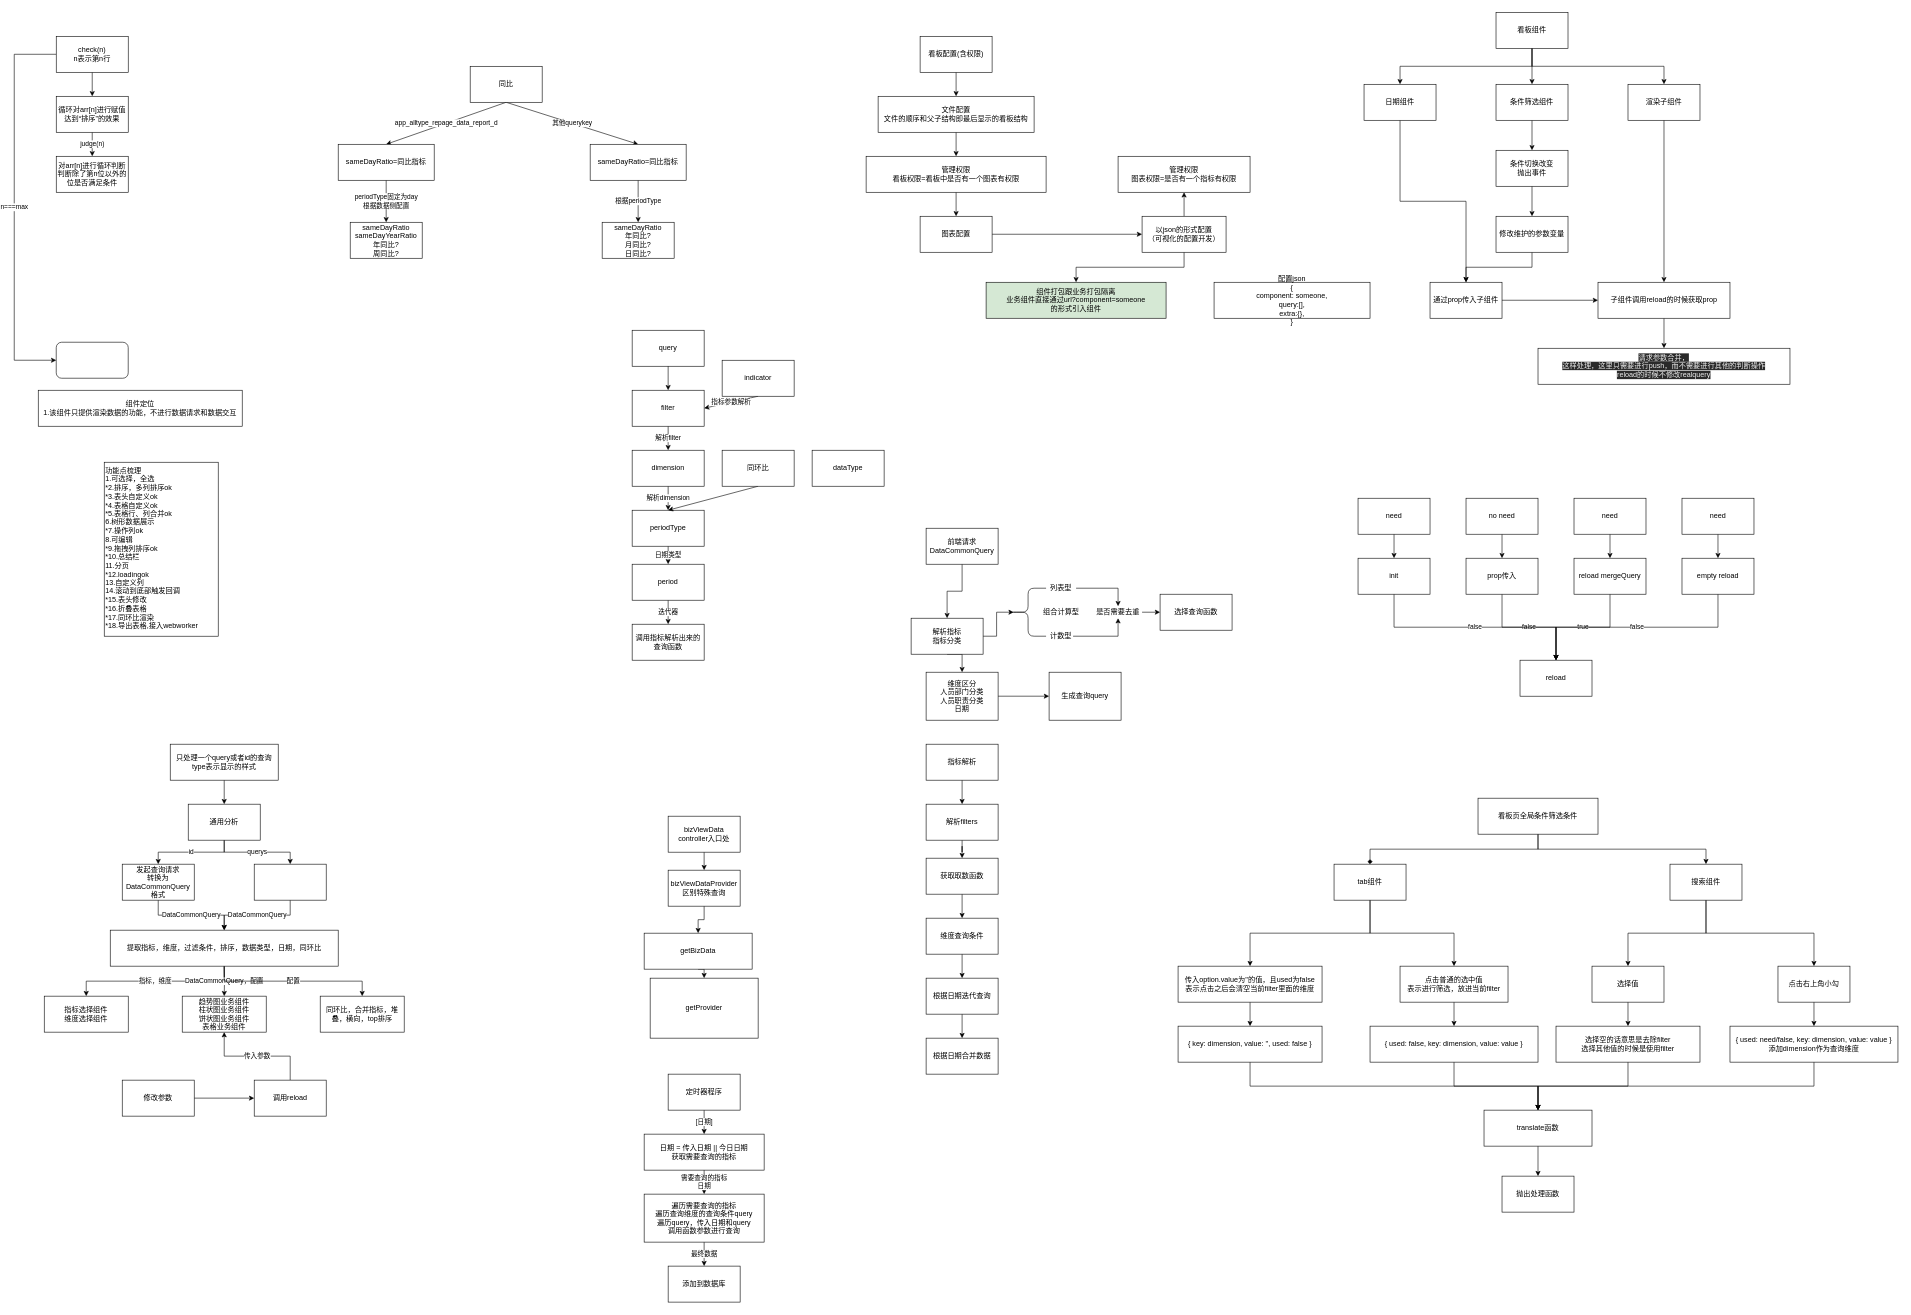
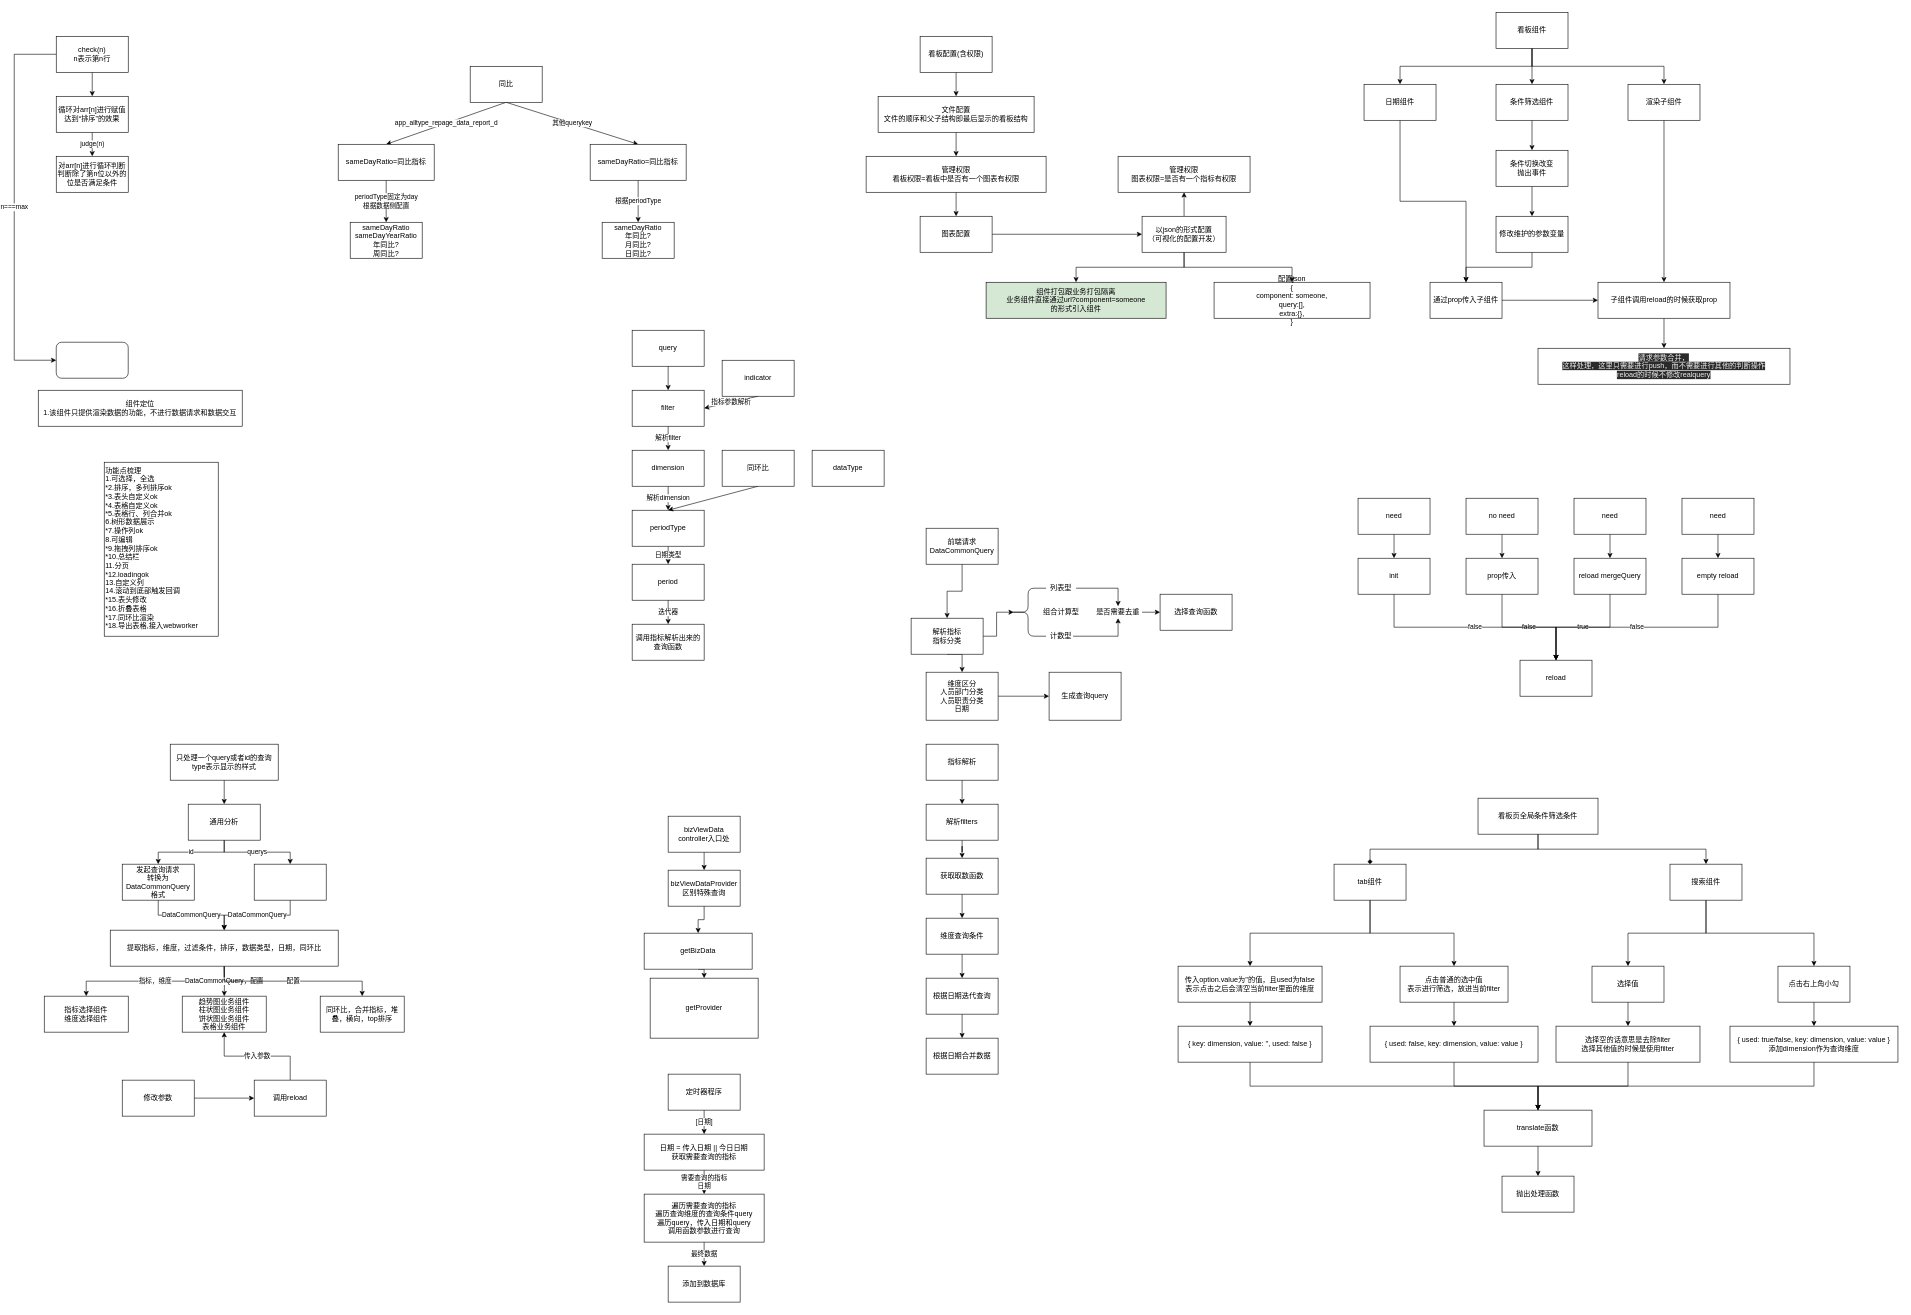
edge "以json的形式配置 （可视化的配置开发）" -> "配置json { component: someone, query:[], extra:{}, }": added
node "{ used: need/false, key: dimension, value: value } 添加dimension作为查询维度": label "{ used: need/false, key: dimension, value: value } 添加dimension作为查询维度" -> "{ used: true/false, key: dimension, value: value } 添加dimension作为查询维度"
